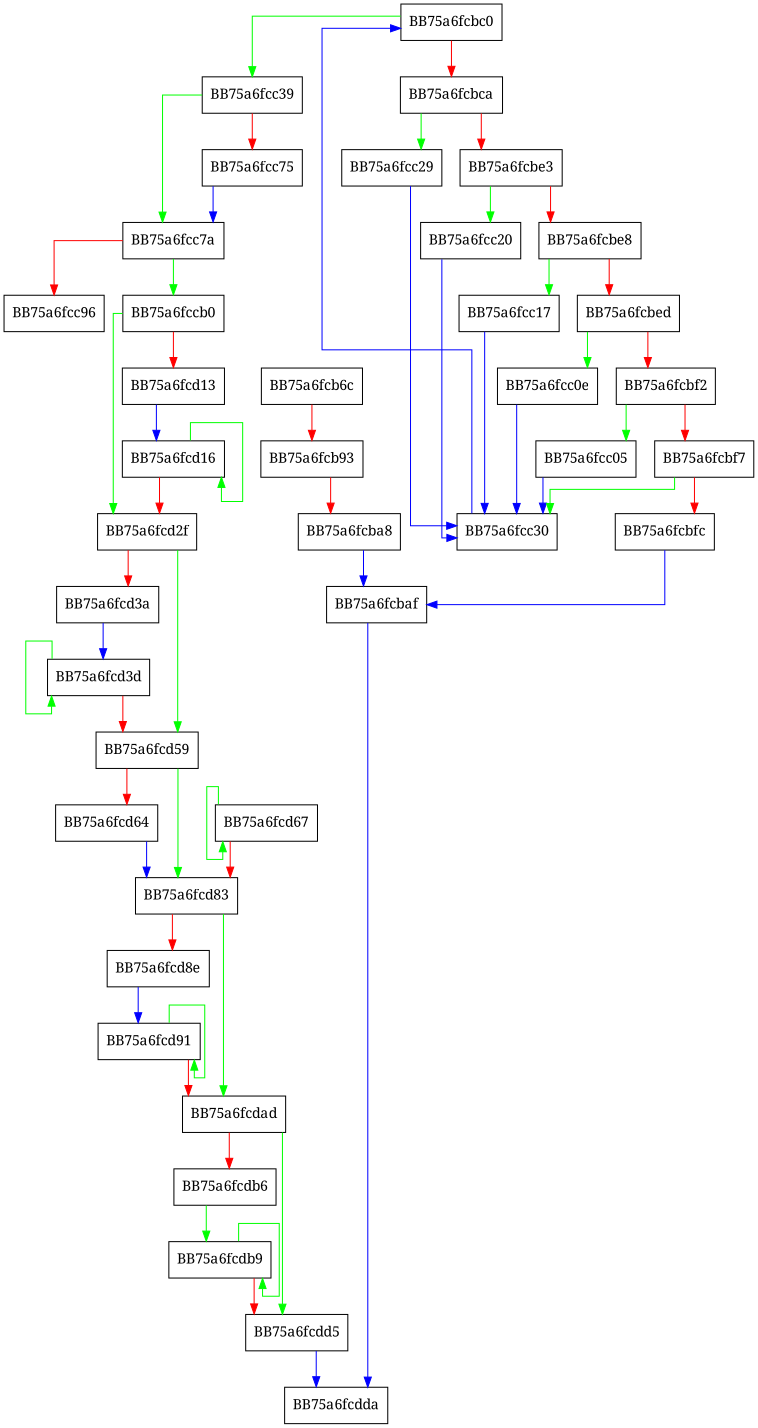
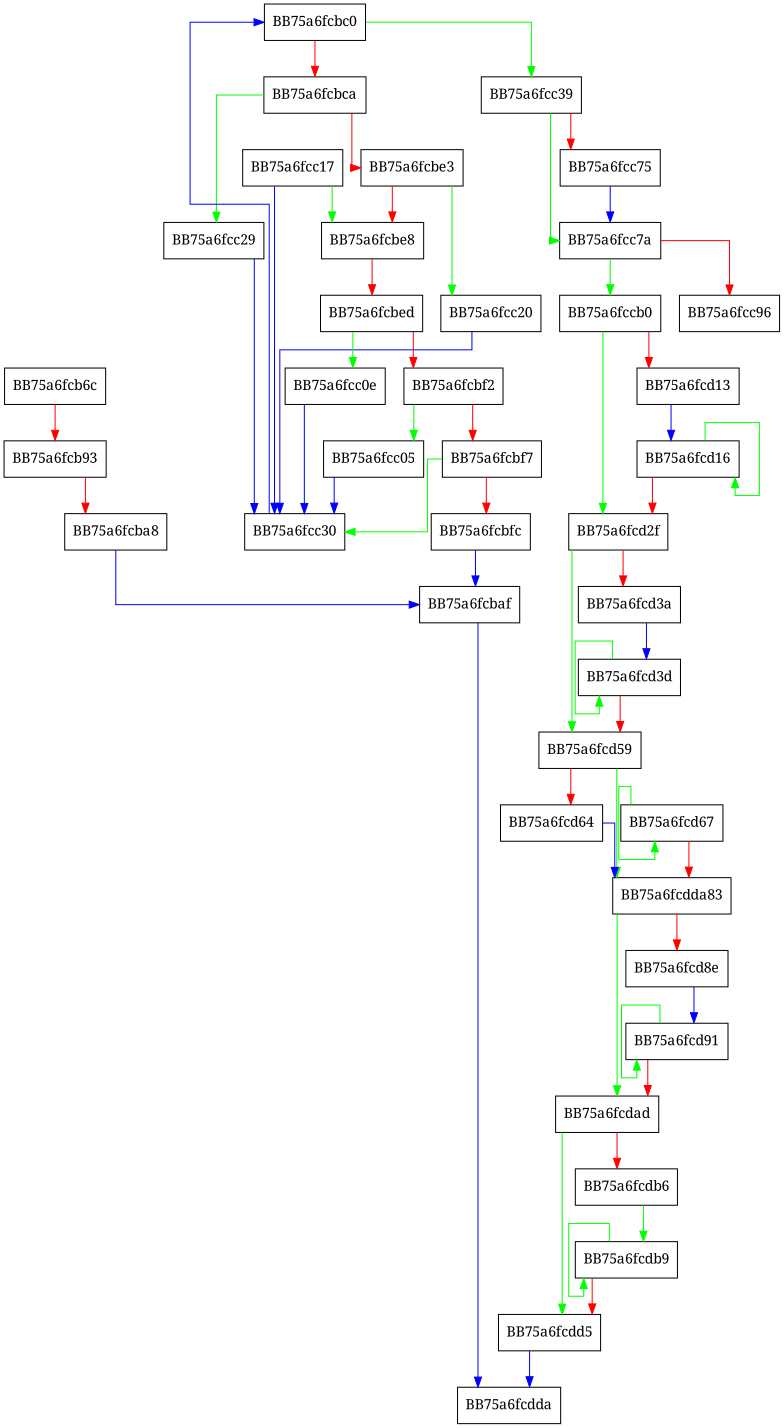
edge "BB75a6fcbe8" -> "BB75a6fcc17": reversed
node "BB75a6fcd83": label "BB75a6fcd83" -> "BB75a6fcdda83"
